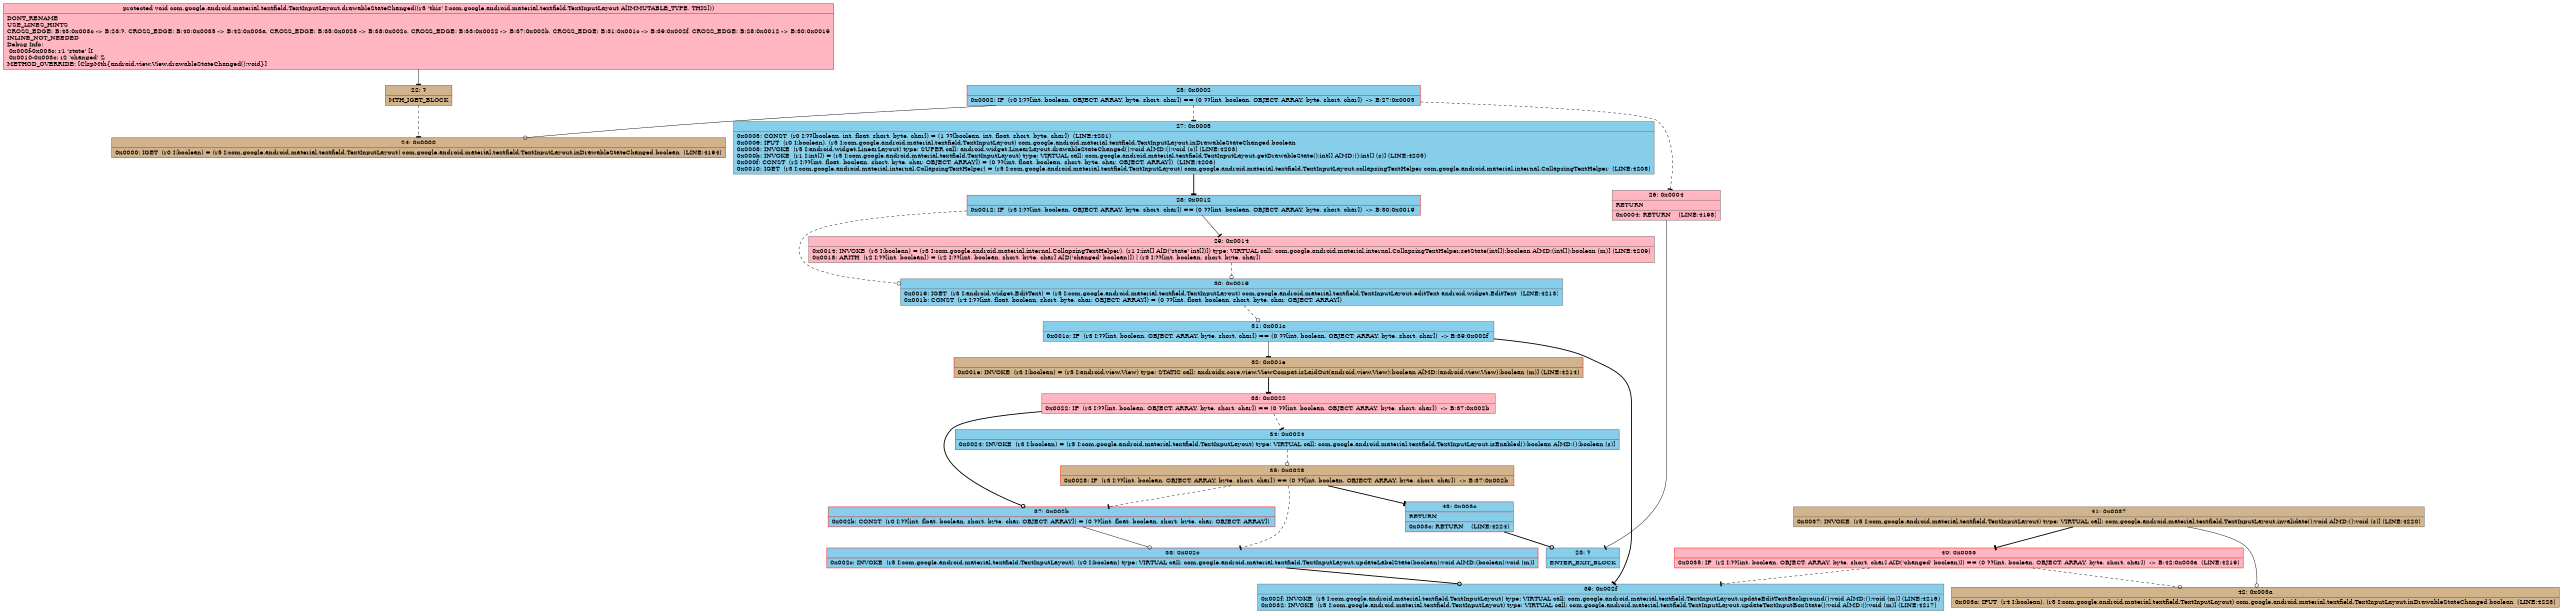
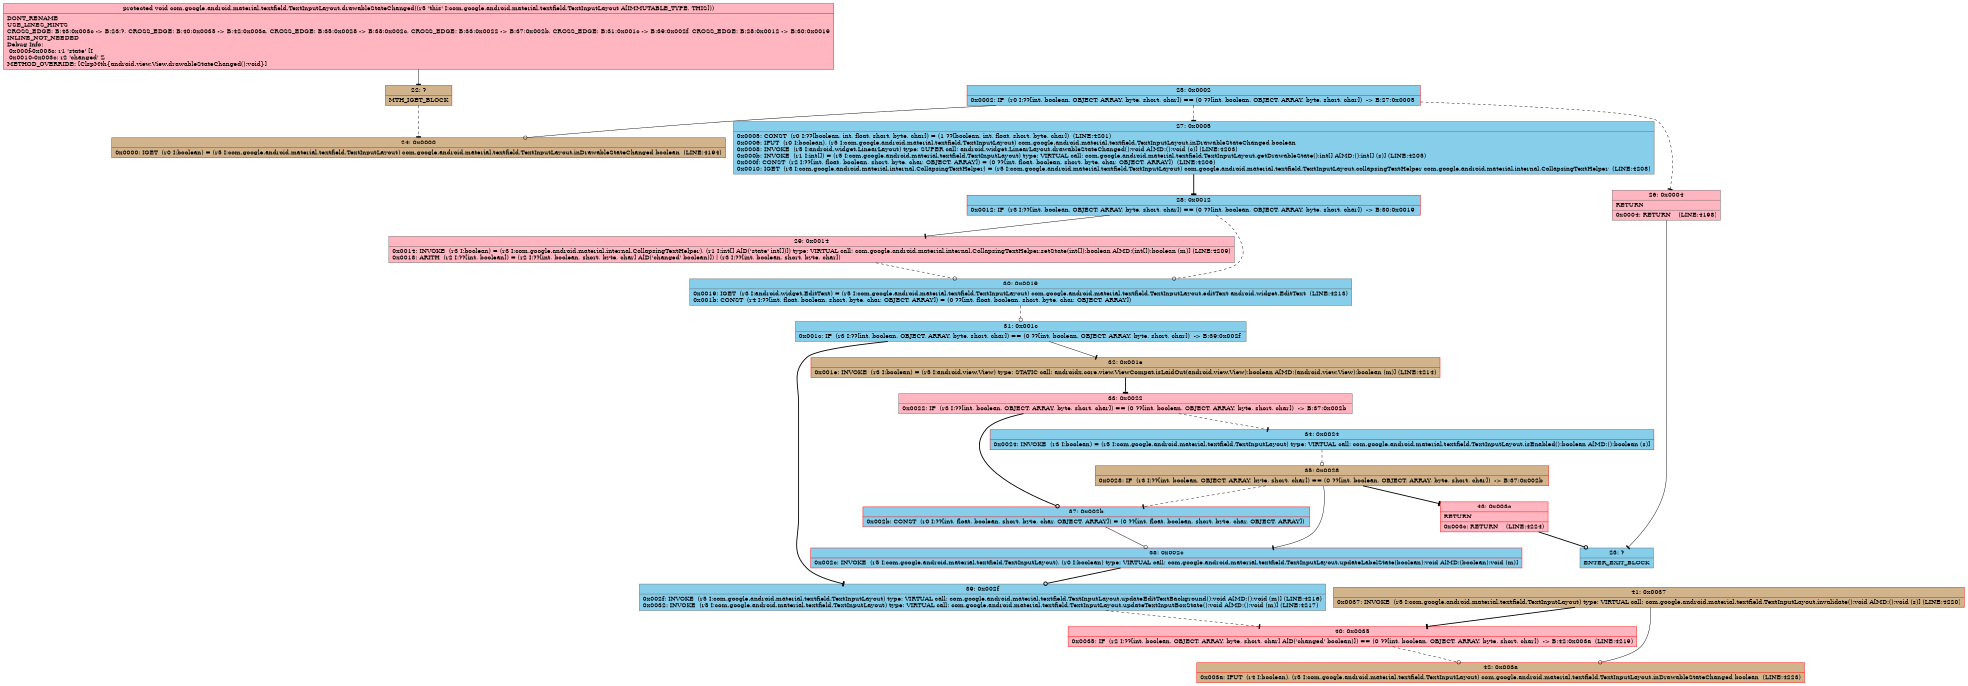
node "43: 0x003c": fillcolor skyblue -> lightpink
node "41: 0x0037": color gray40 -> red
edge "35: 0x0028" -> "38: 0x002c": style dashed -> solid
edge "40: 0x0035" -> "39: 0x002f": reversed
